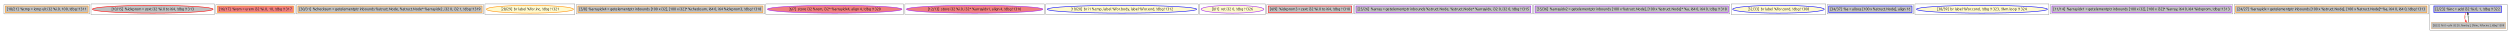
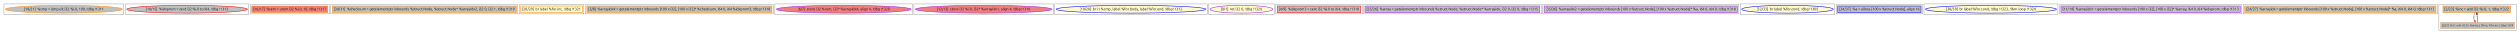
node "[18/21]  %cmp = icmp ult i32 %i.0, 100, !dbg !1311": shape box -> ellipse
node "[28/29]  br label %for.inc, !dbg !1321": shape ellipse -> box
node "[2/23]  %inc = add i32 %i.0, 1, !dbg !1322": color blue -> darkorange
